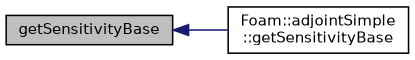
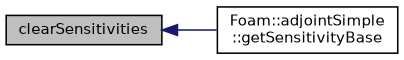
node "getSensitivityBase": label "getSensitivityBase" -> "clearSensitivities"
